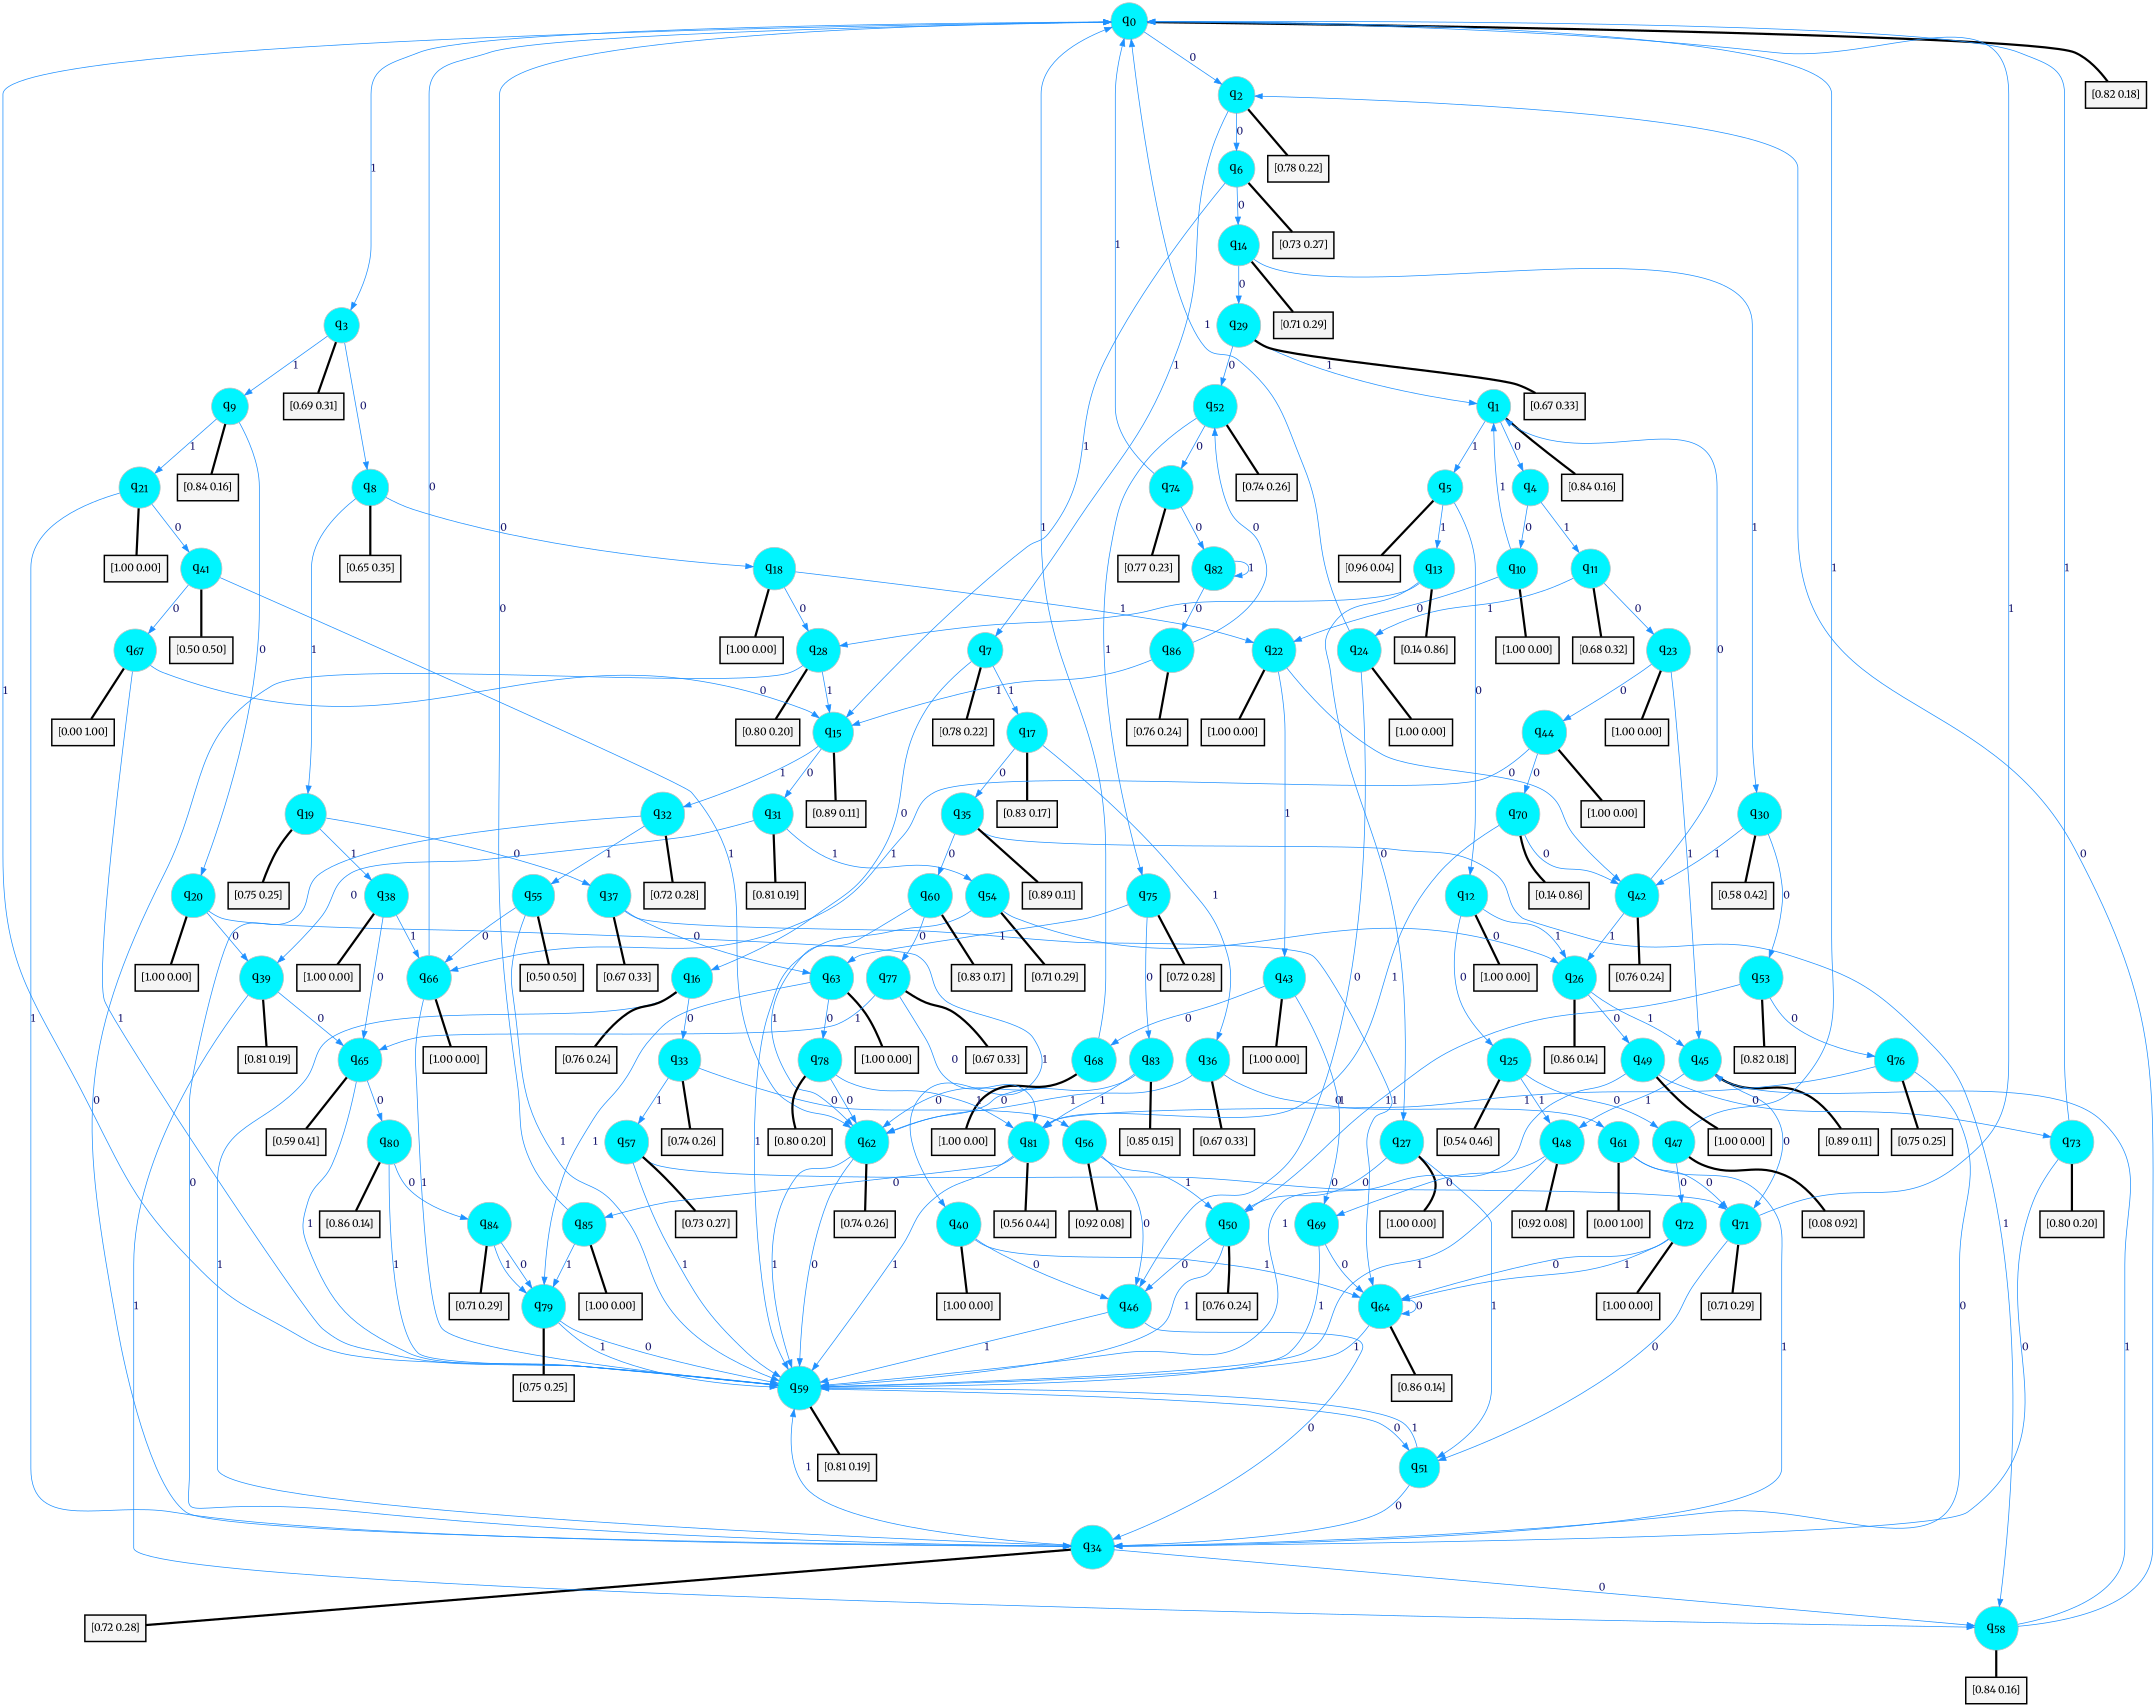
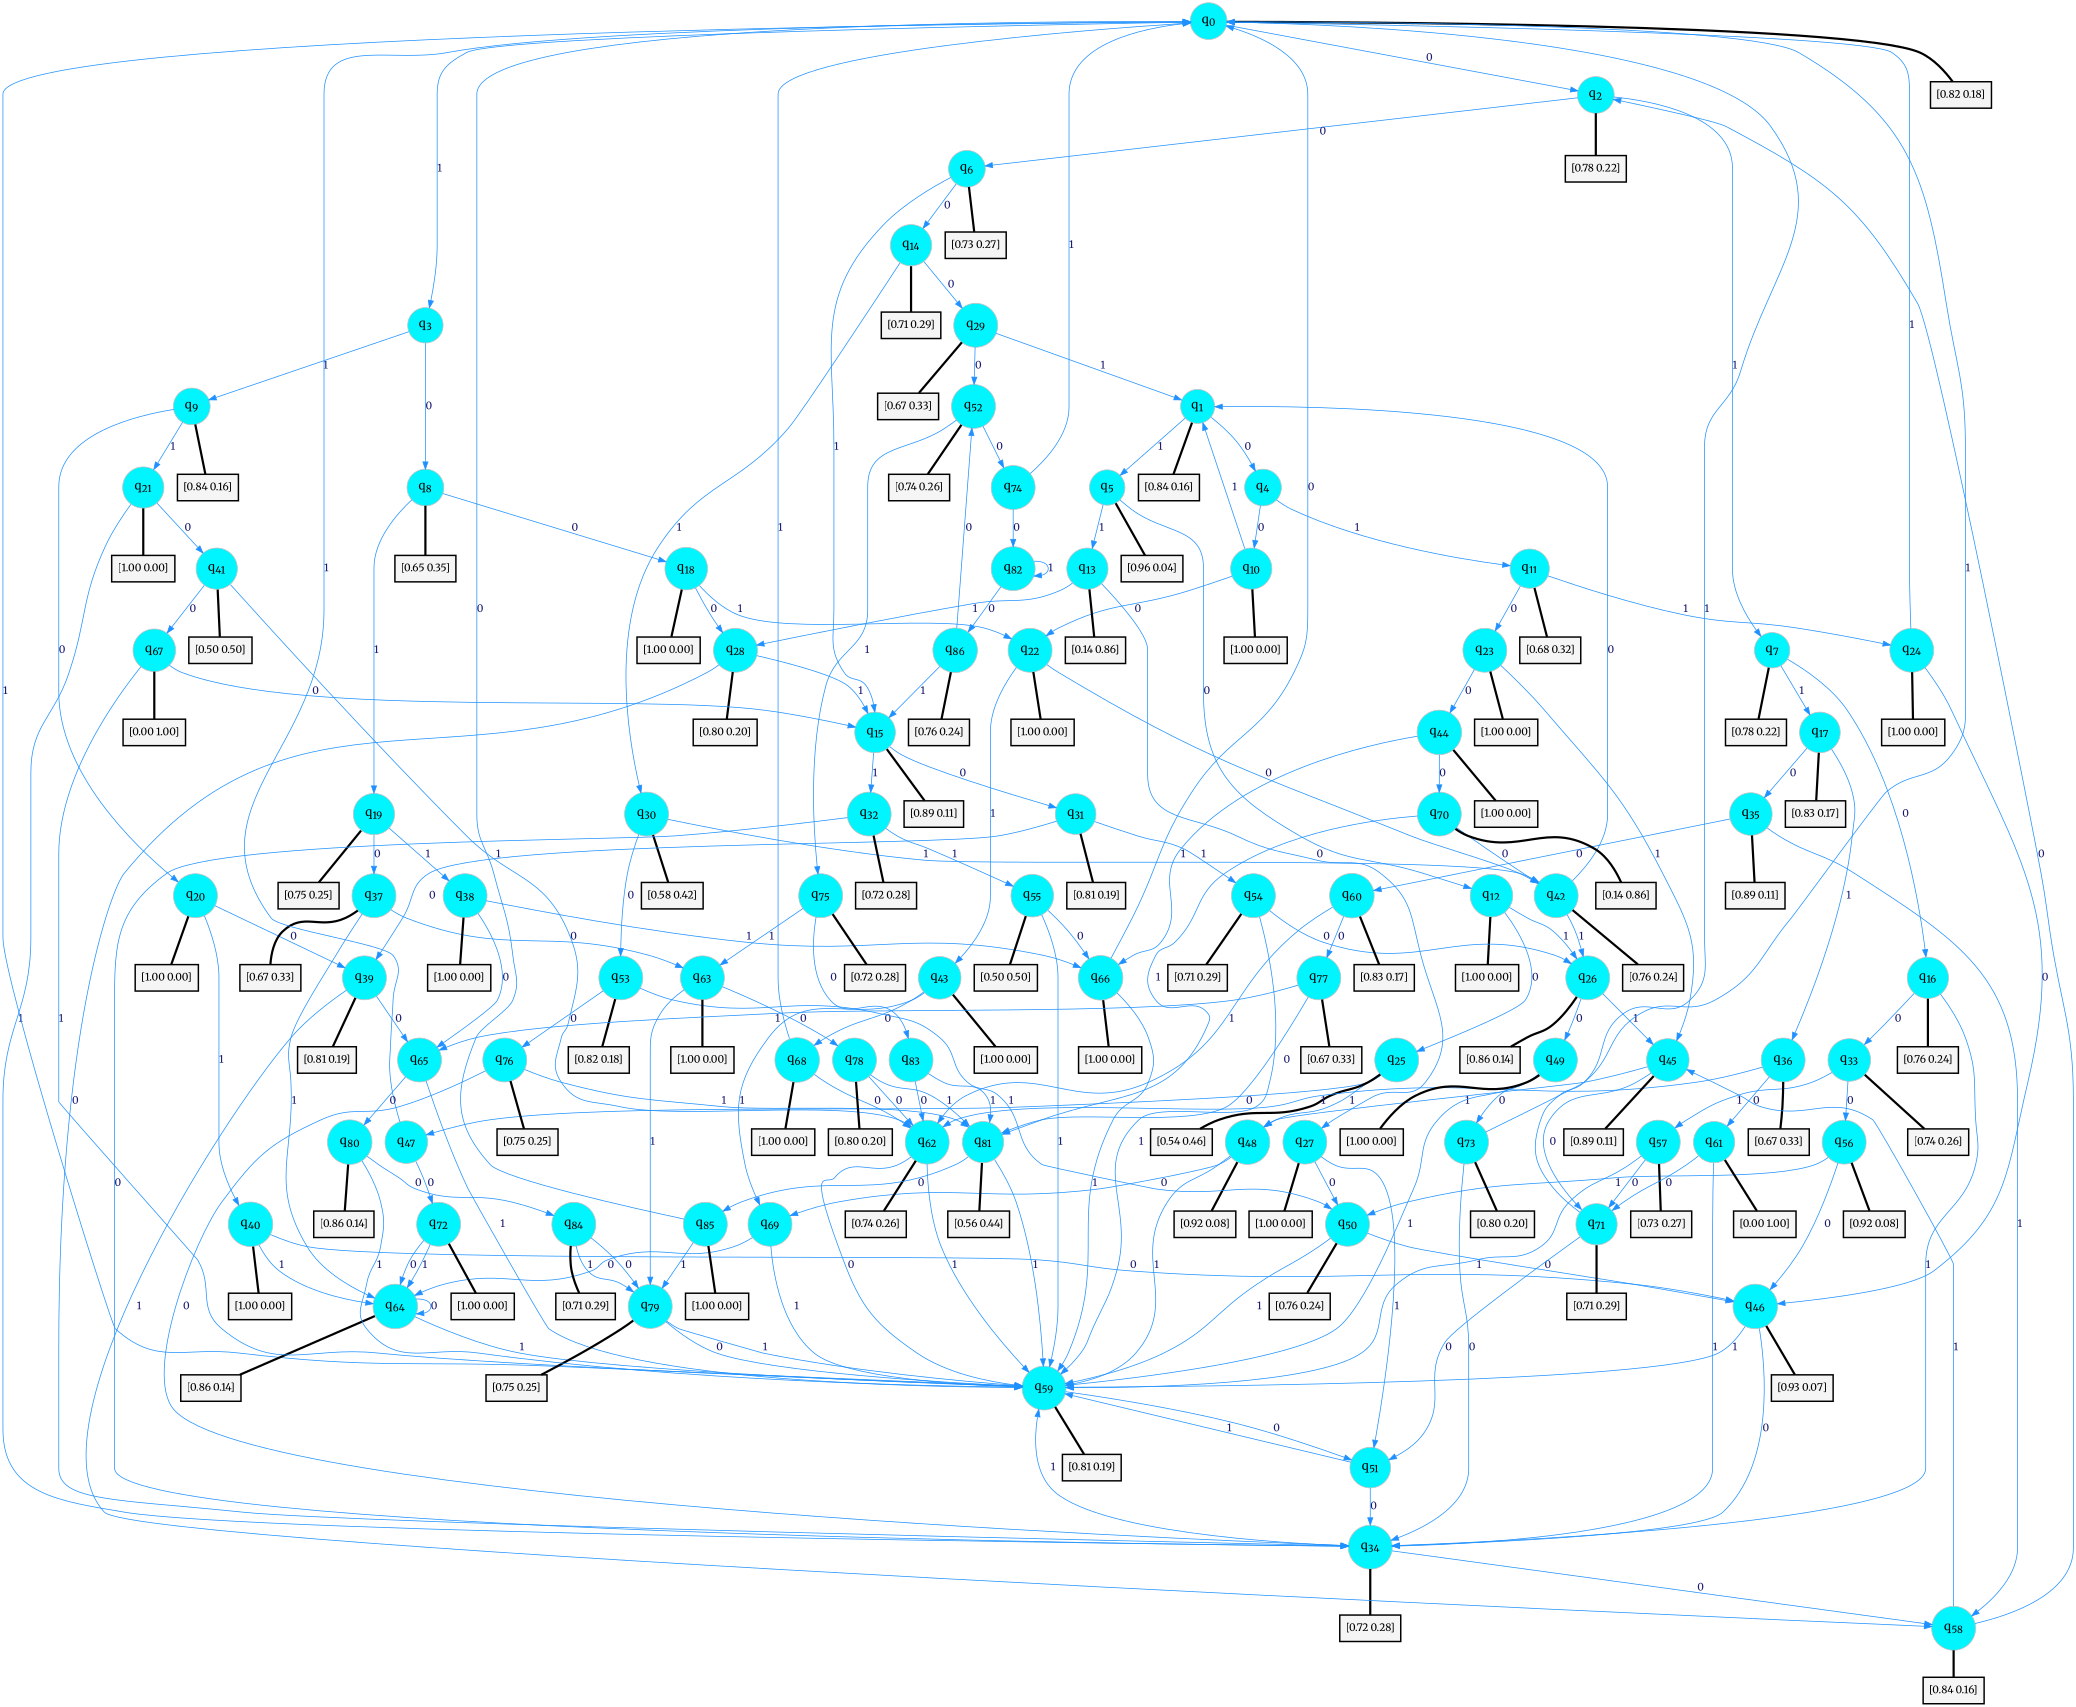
node "[0.69 0.31]": removed
node "[0.77 0.23]": removed
node "[0.59 0.41]": removed
node "[0.85 0.15]": removed
node "[0.08 0.92]": removed
node "[0.93 0.07]": added
